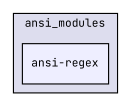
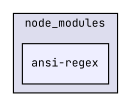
cluster "ansi_modules": label "ansi_modules" -> "node_modules"
